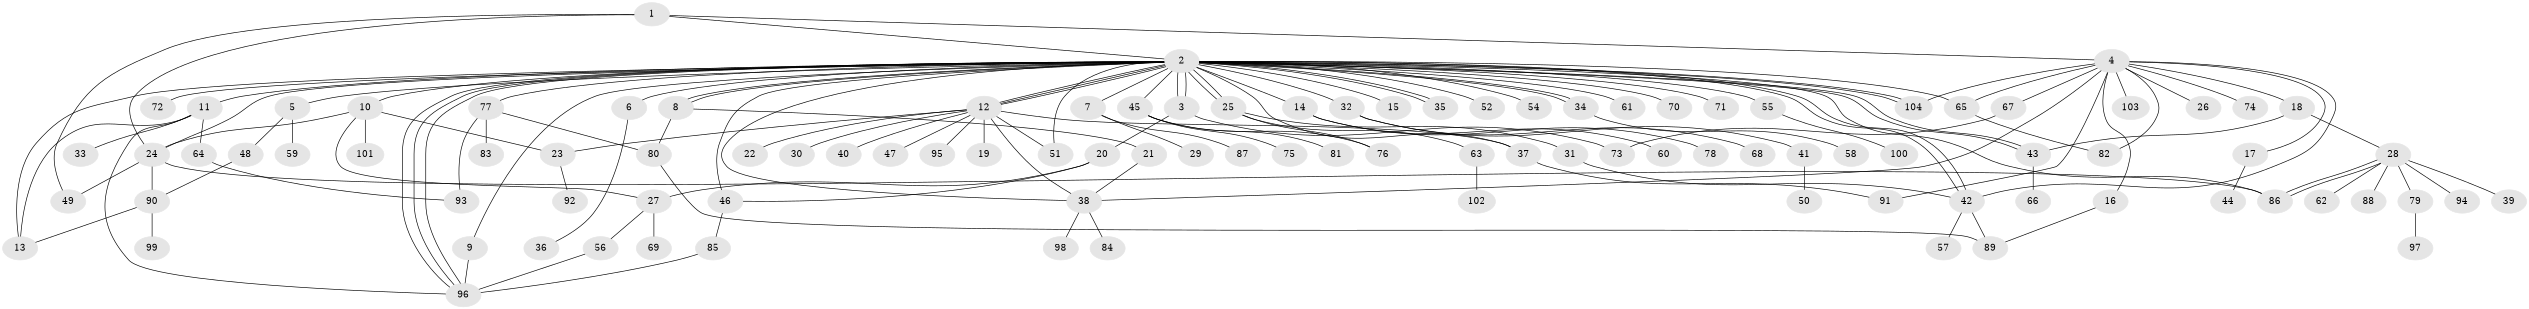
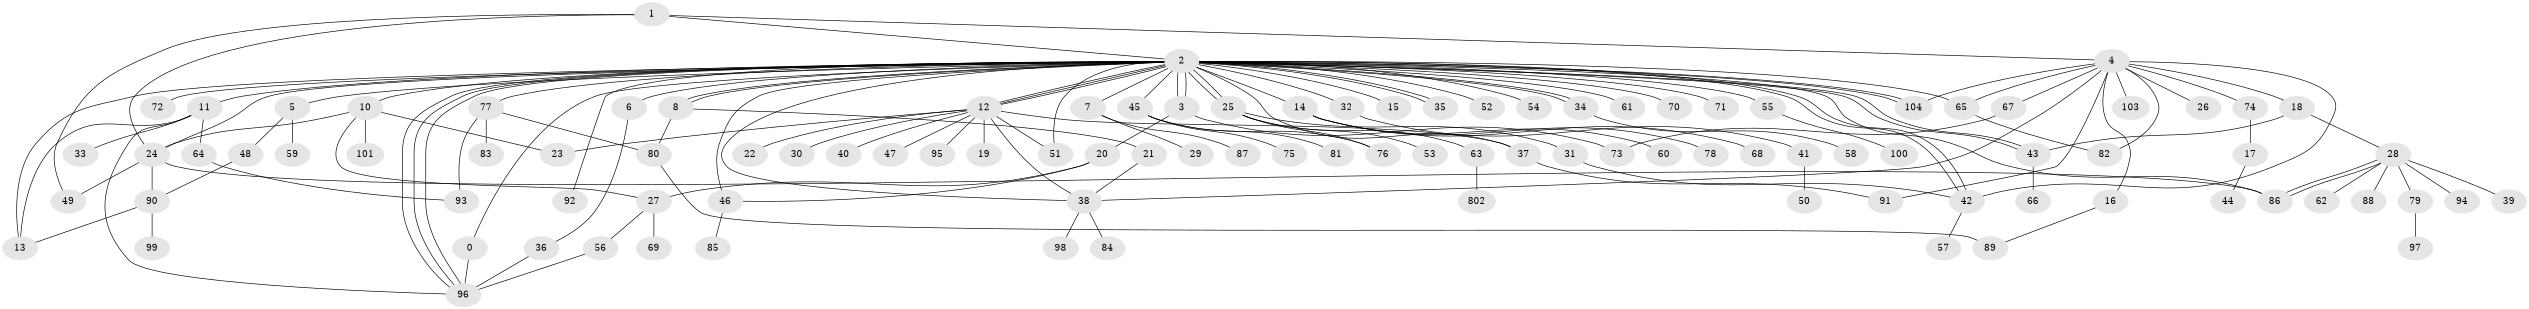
edge "4" -- "17": now "74" -- "17"
edge "32" -- "68": now "14" -- "68"
node "53": added
edge "23" -- "92": now "2" -- "92"
node "102": label "102" -> "802"
edge "42" -- "89": removed
node "9": label "9" -> "0"
edge "85" -- "96": now "36" -- "96"
